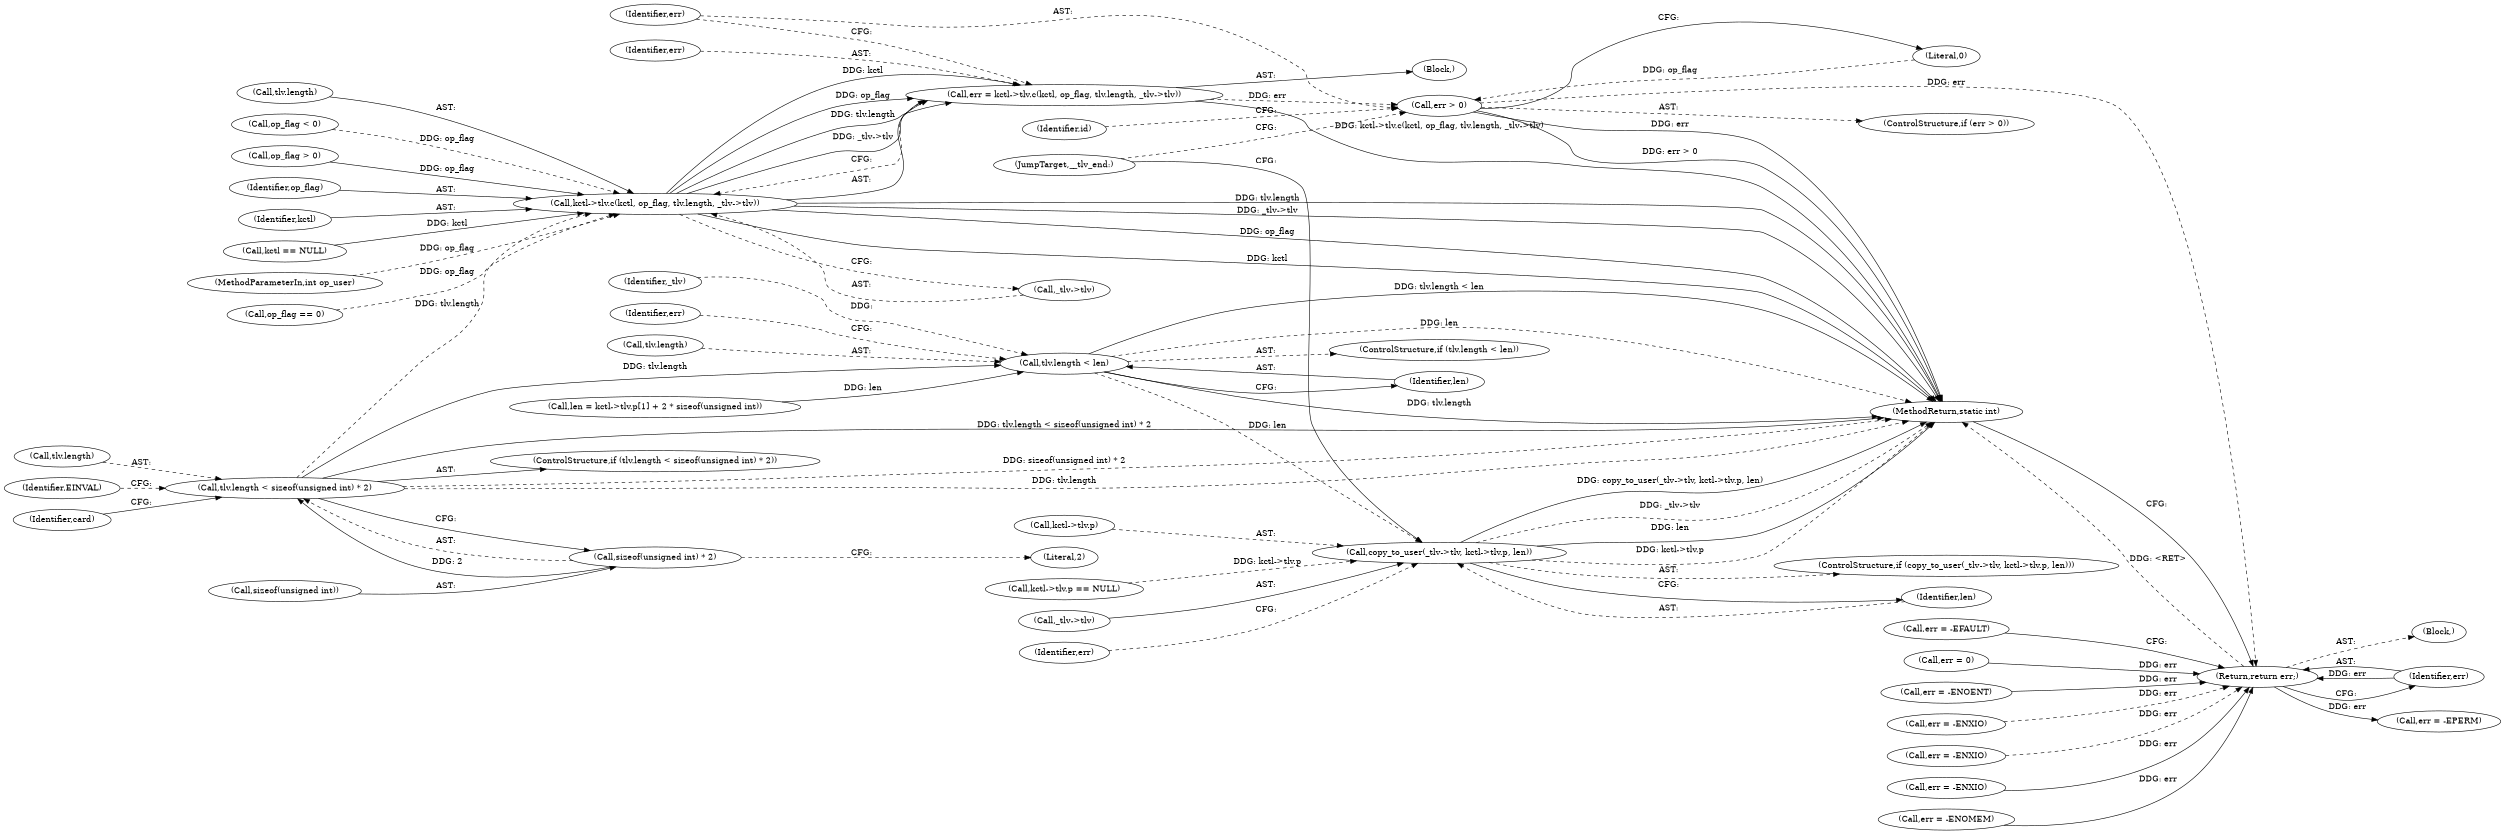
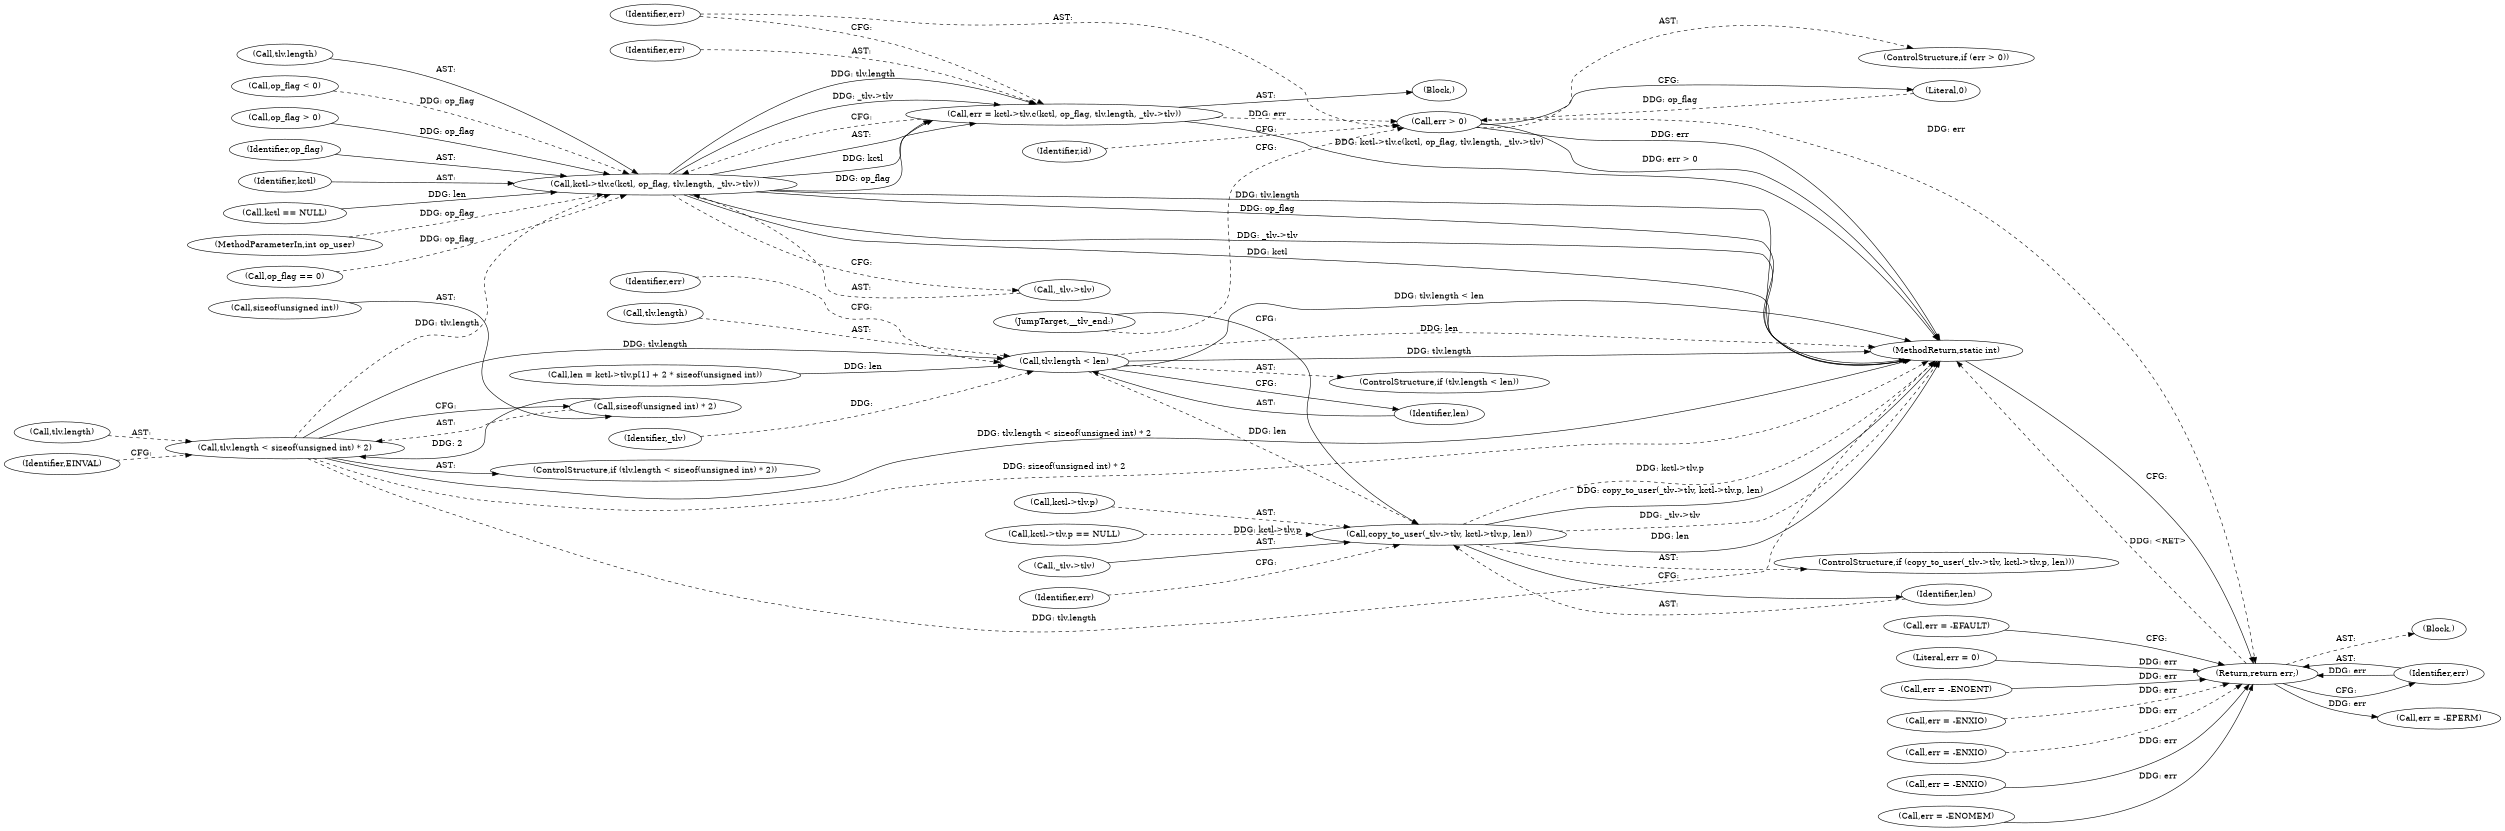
edge "(Call,kctl == NULL)" -> "(Call,kctl->tlv.c(kctl, op_flag, tlv.length, _tlv->tlv))": label "DDG: kctl" -> "DDG: len"
node "(Identifier,card)": removed
node "(Literal,2)": removed
node "(Call,err = 0)": label "(Call,err = 0)" -> "(Literal,err = 0)"
